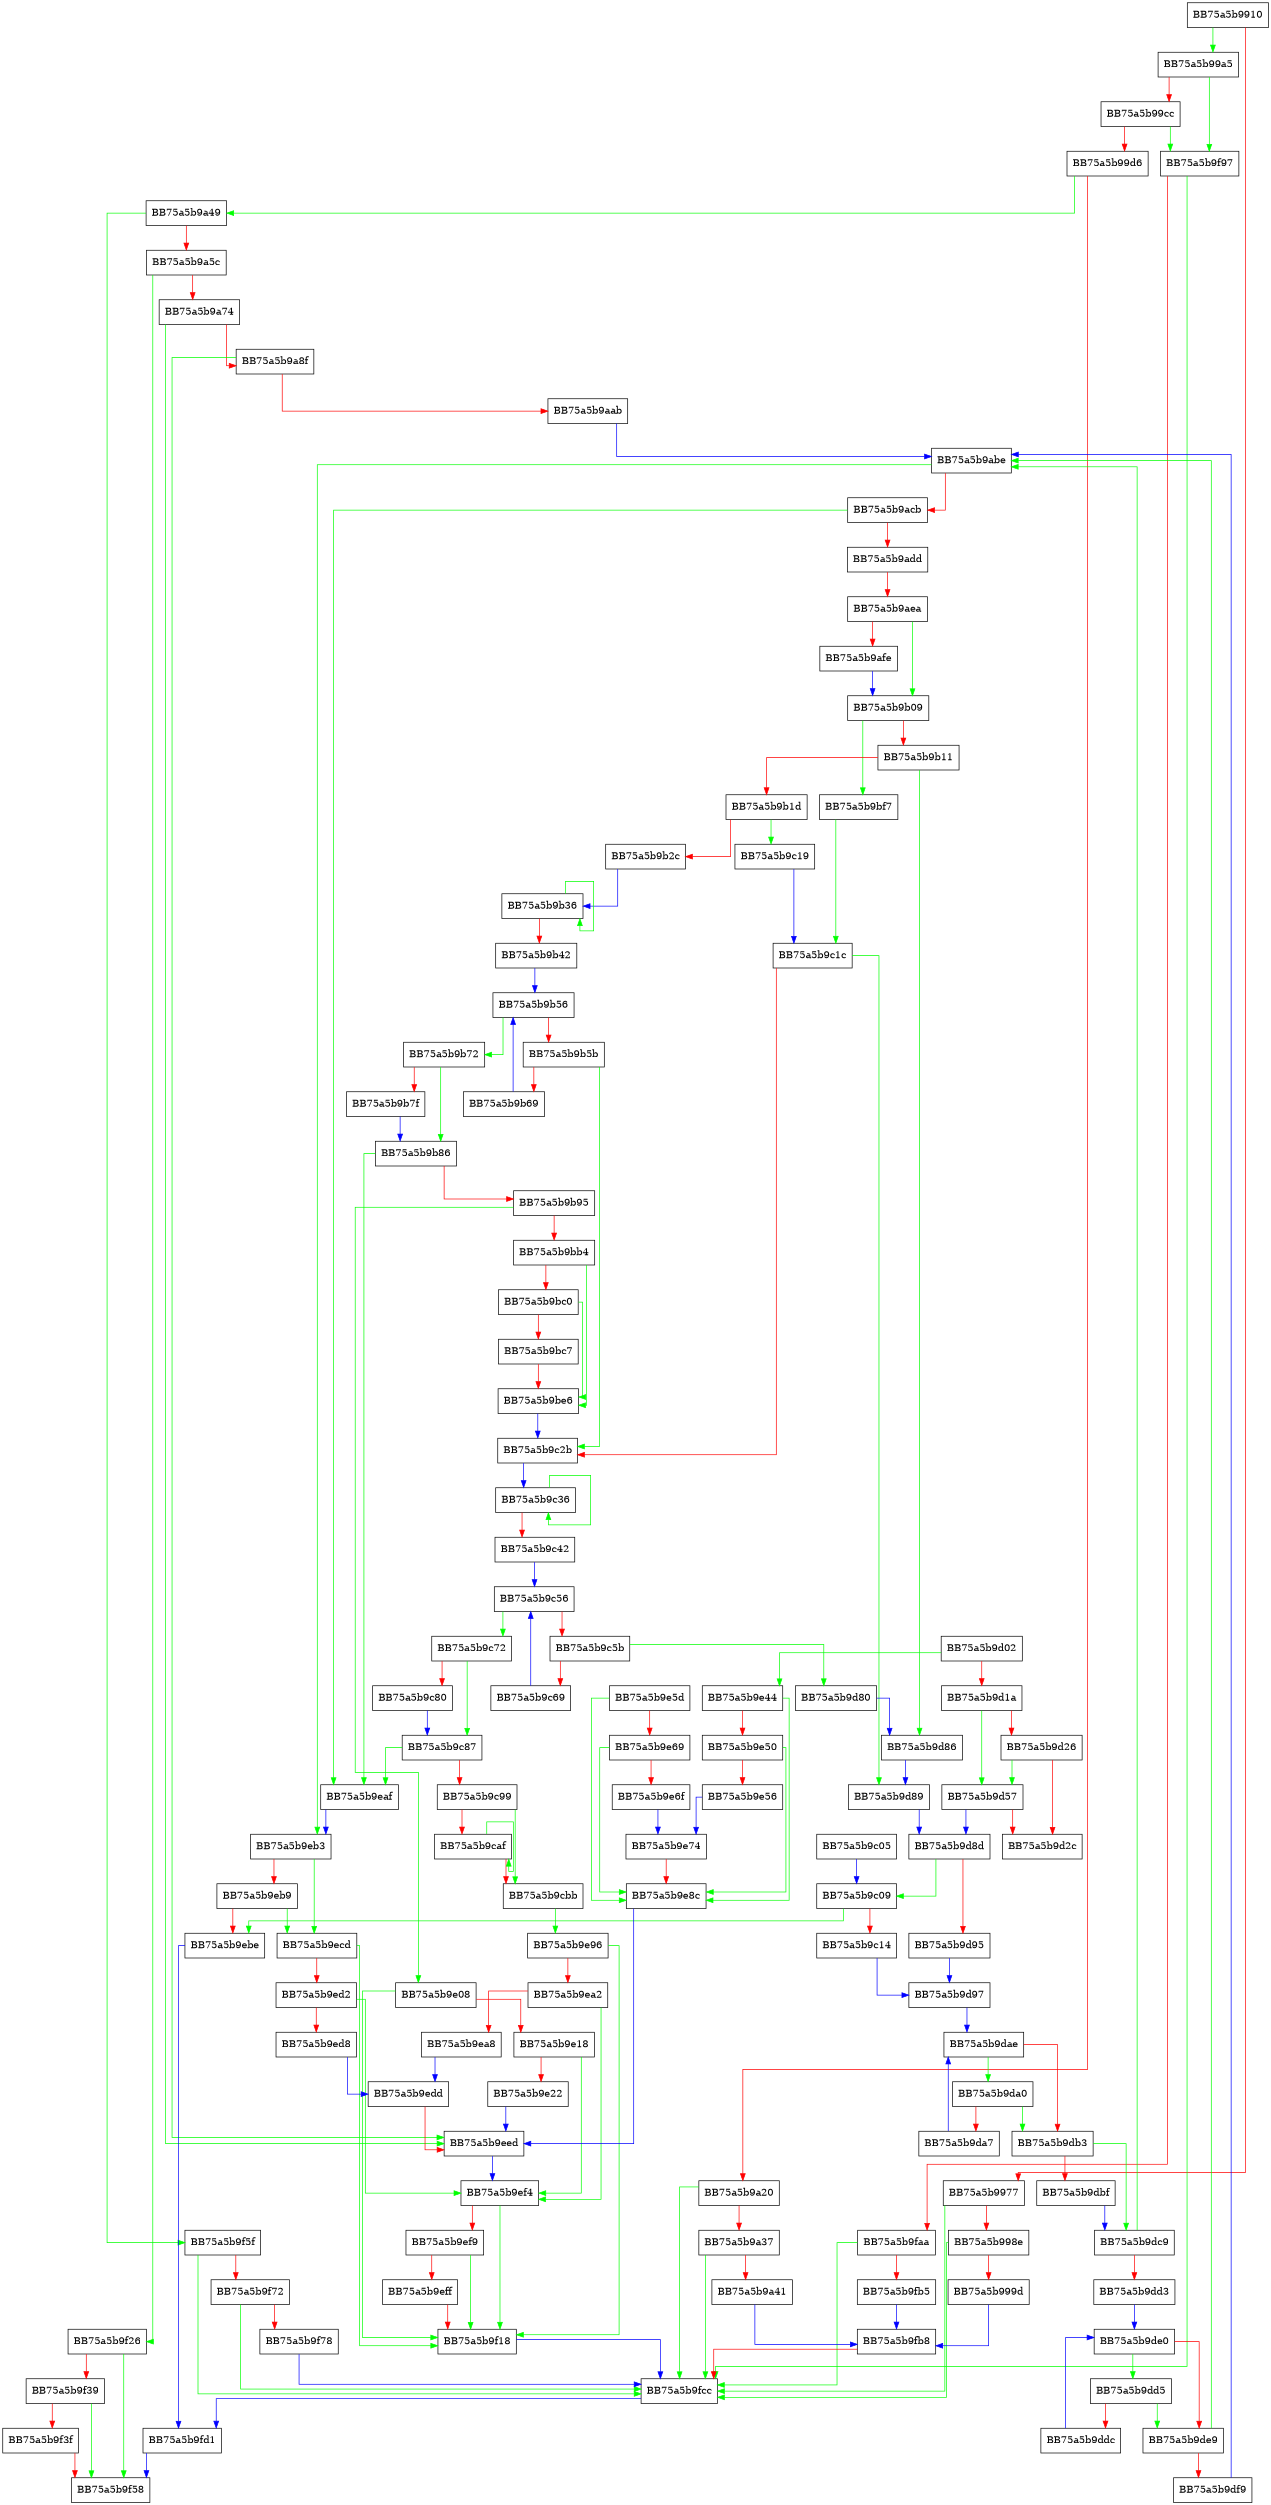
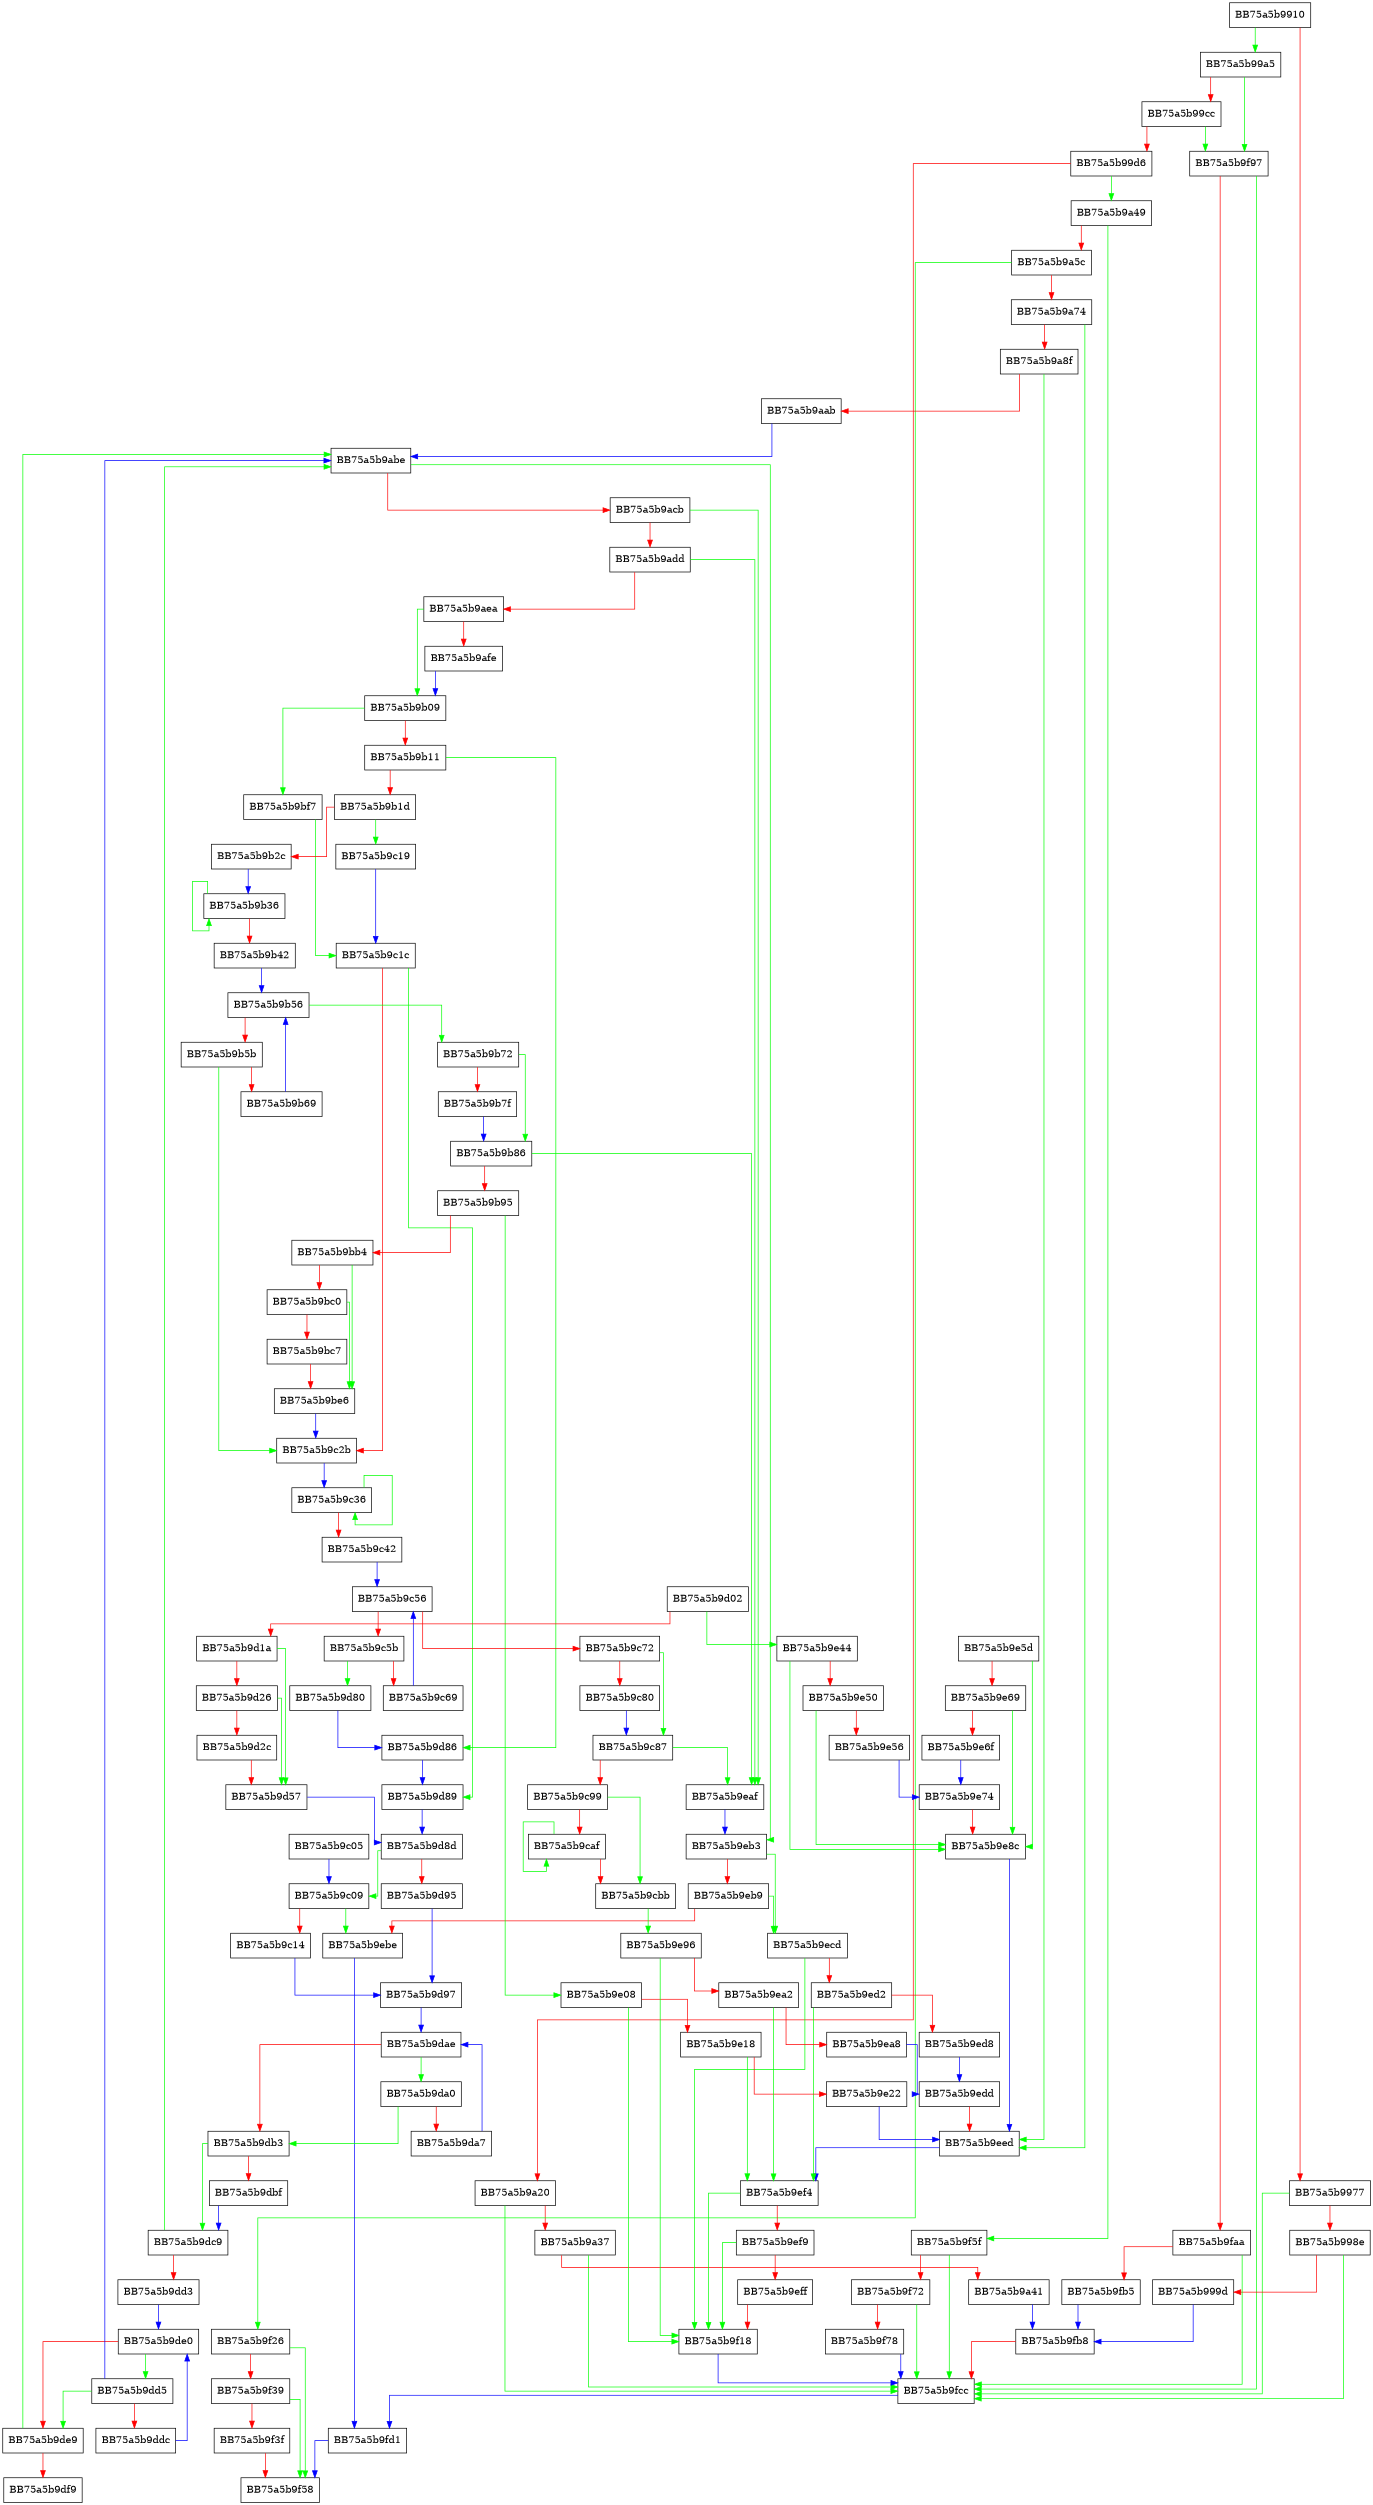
edge "BB75a5b9add" -> "BB75a5b9eaf": added
edge "BB75a5b9df9" -> "BB75a5b9abe": now "BB75a5b9dd5" -> "BB75a5b9abe"
edge "BB75a5b9c56" -> "BB75a5b9c72": color green -> red
edge "BB75a5b9d57" -> "BB75a5b9d2c": reversed
